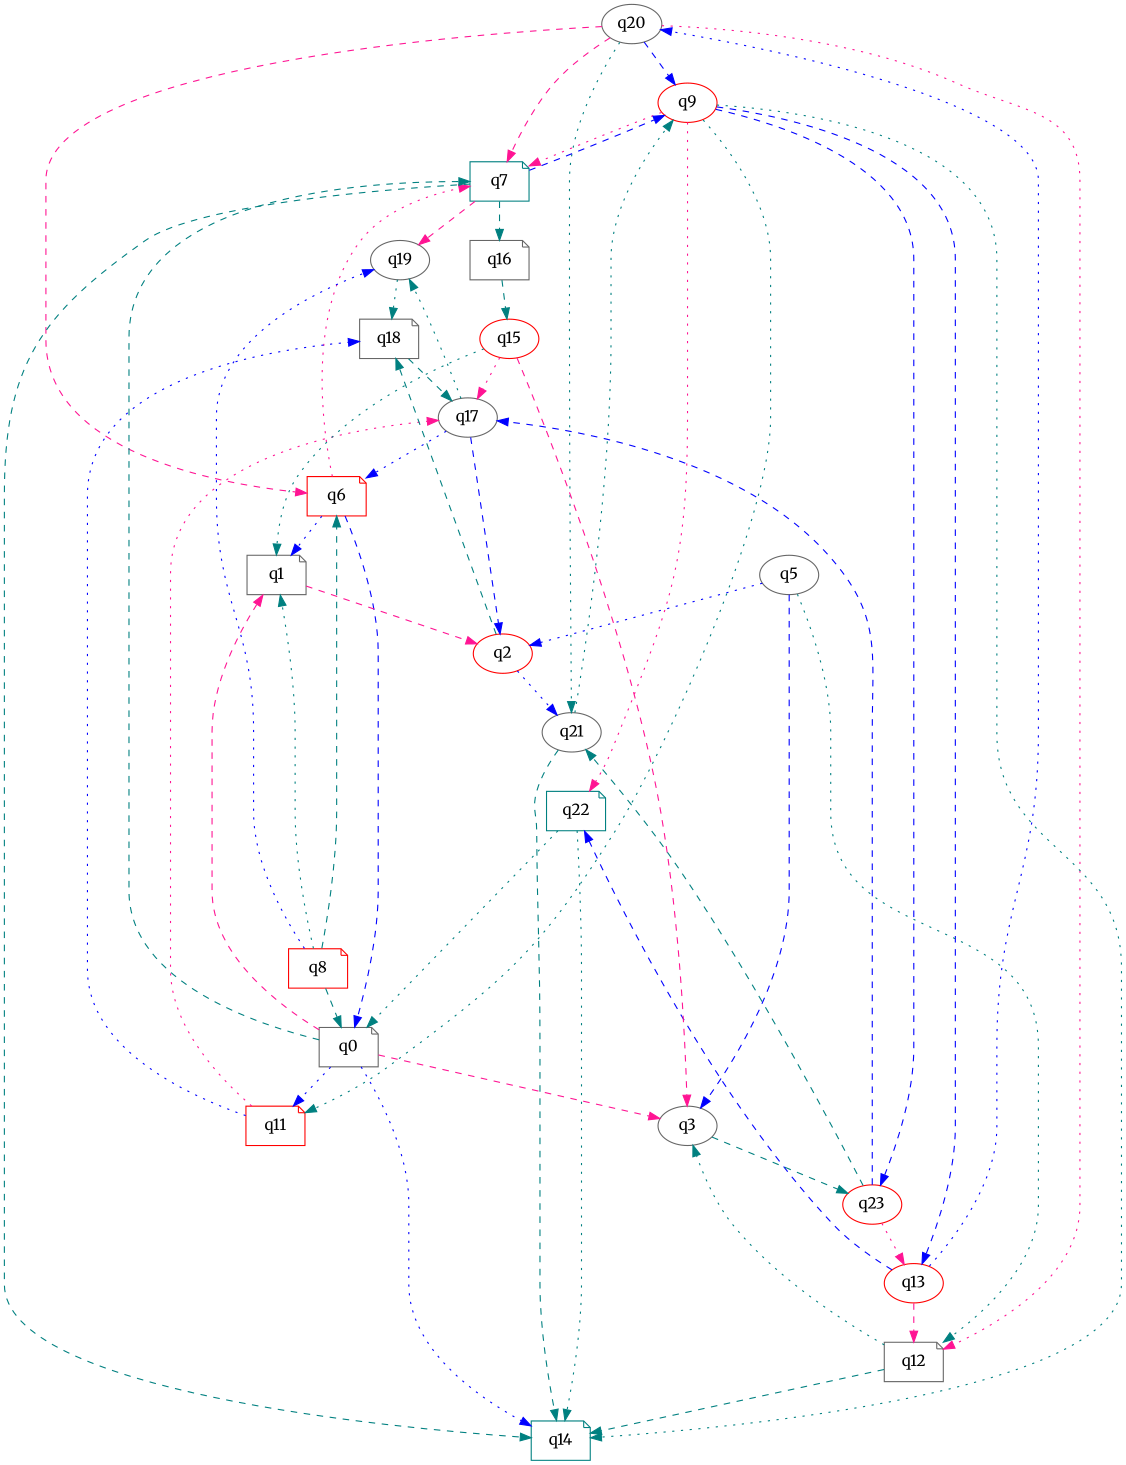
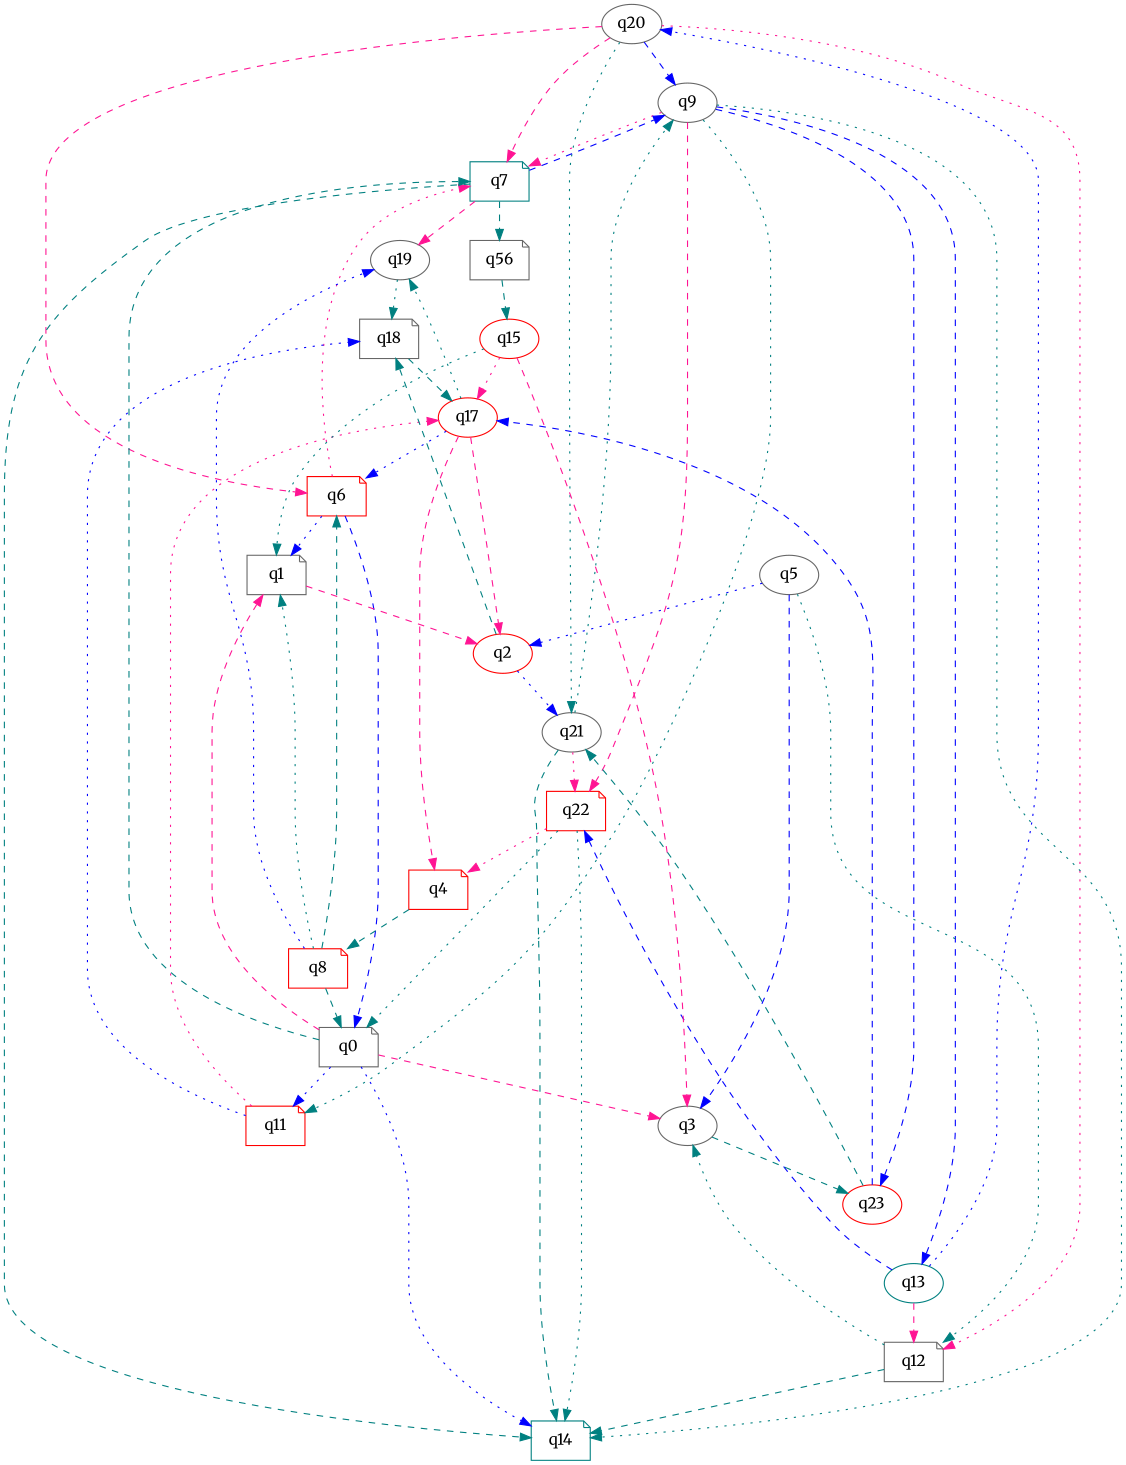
node "q9": color red -> gray40
node "q16": label "q16" -> "q56"
node "q17": color gray40 -> red
edge "q9" -> "q22": style dotted -> dashed
edge "q17" -> "q2": color blue -> deeppink
edge "q21" -> "q22": added
node "q22": color teal -> red
node "q4": added
edge "q23" -> "q13": removed
node "q13": color red -> teal
